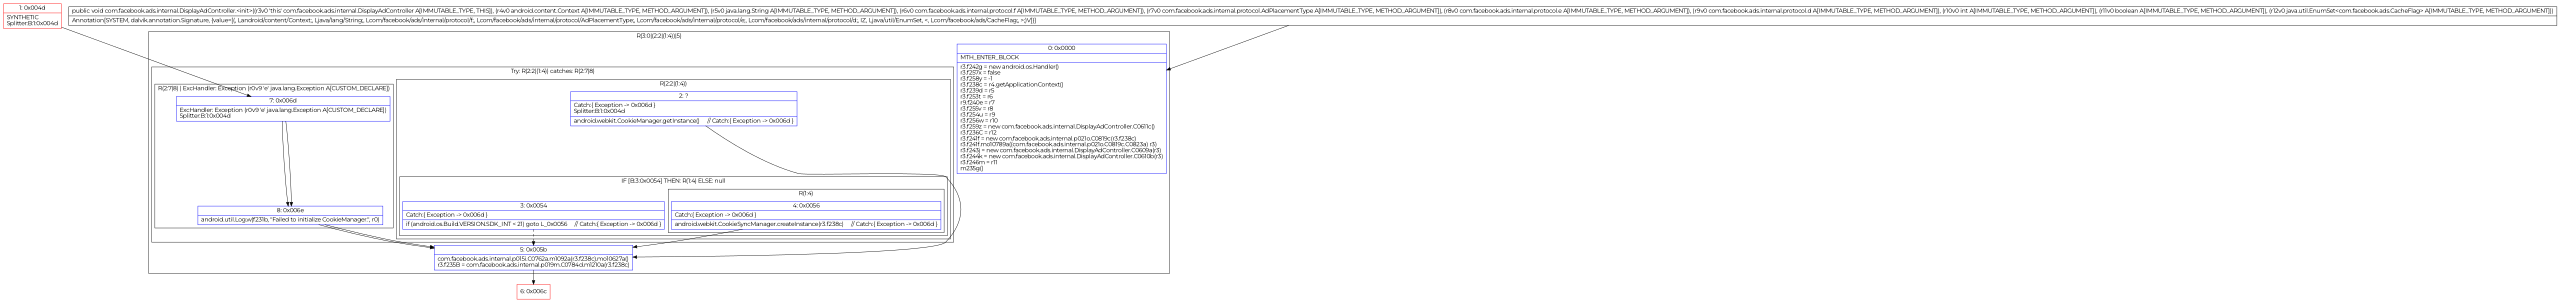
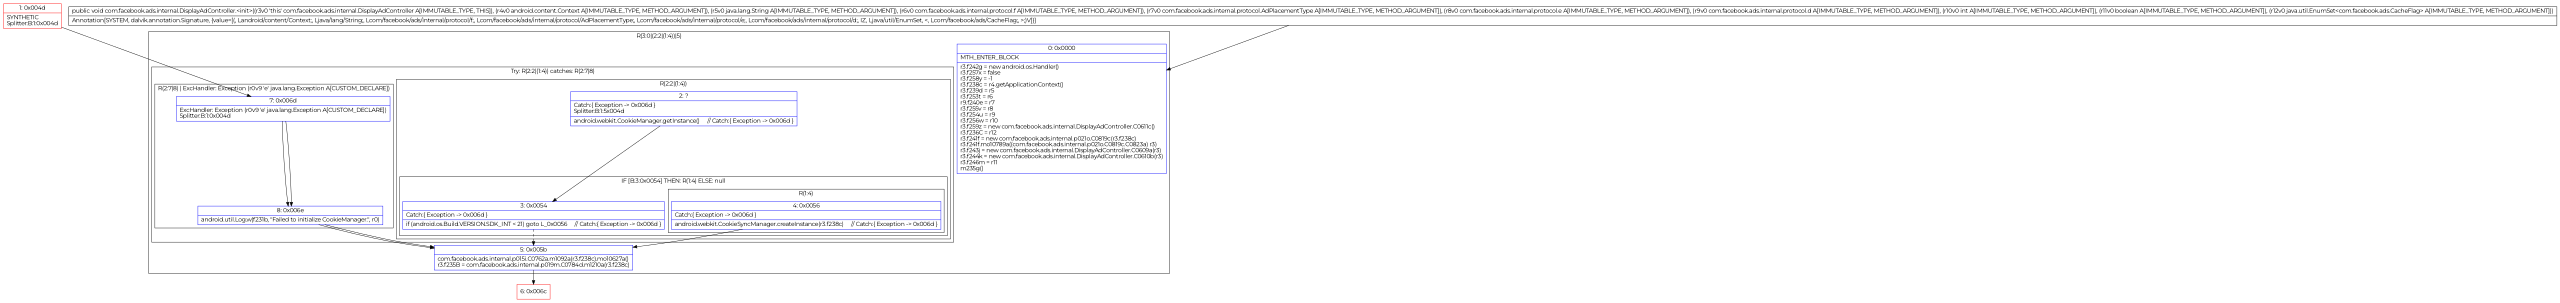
node "2: ?": text "Splitter:B:1:0x004d" -> "Splitter:B:1:5x004d"
edge "2: ?" -> "5: 0x005b": now "2: ?" -> "3: 0x0054"
